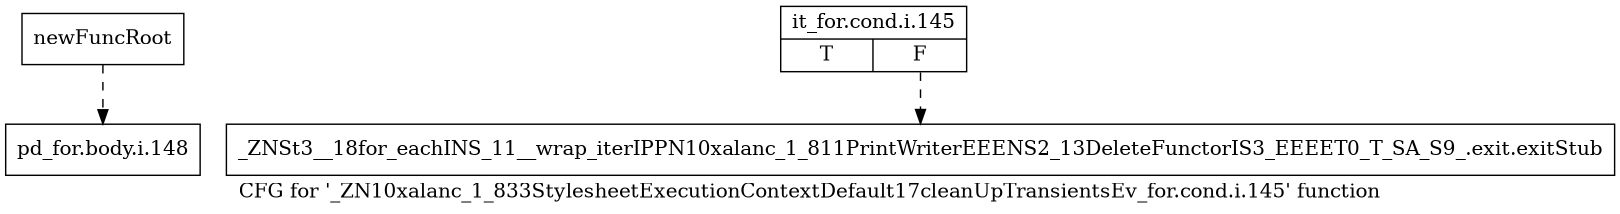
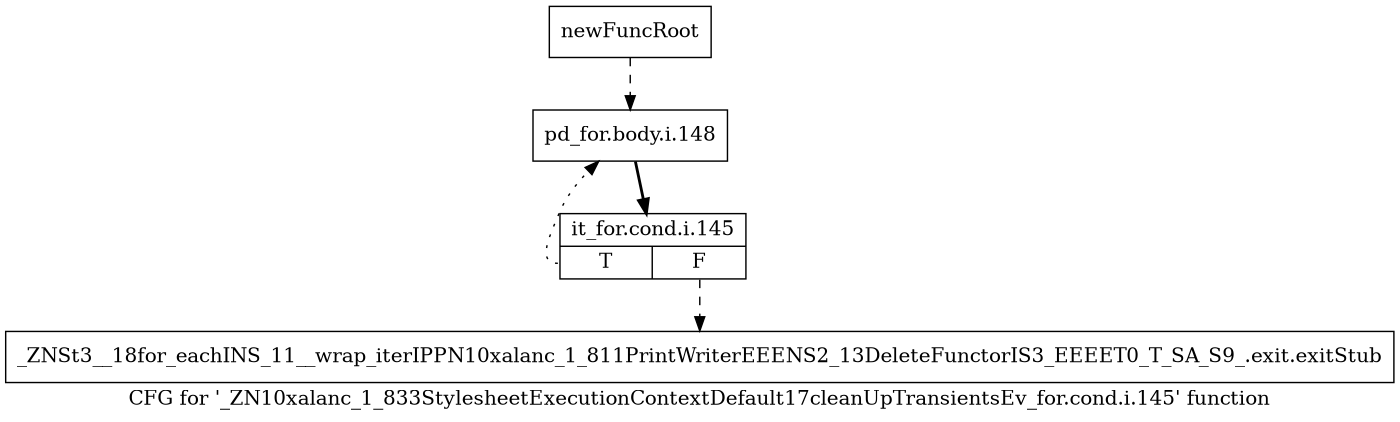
edge "pd_for.body.i.148" -> "it_for.cond.i.145": added
edge "it_for.cond.i.145" -> "pd_for.body.i.148": added
